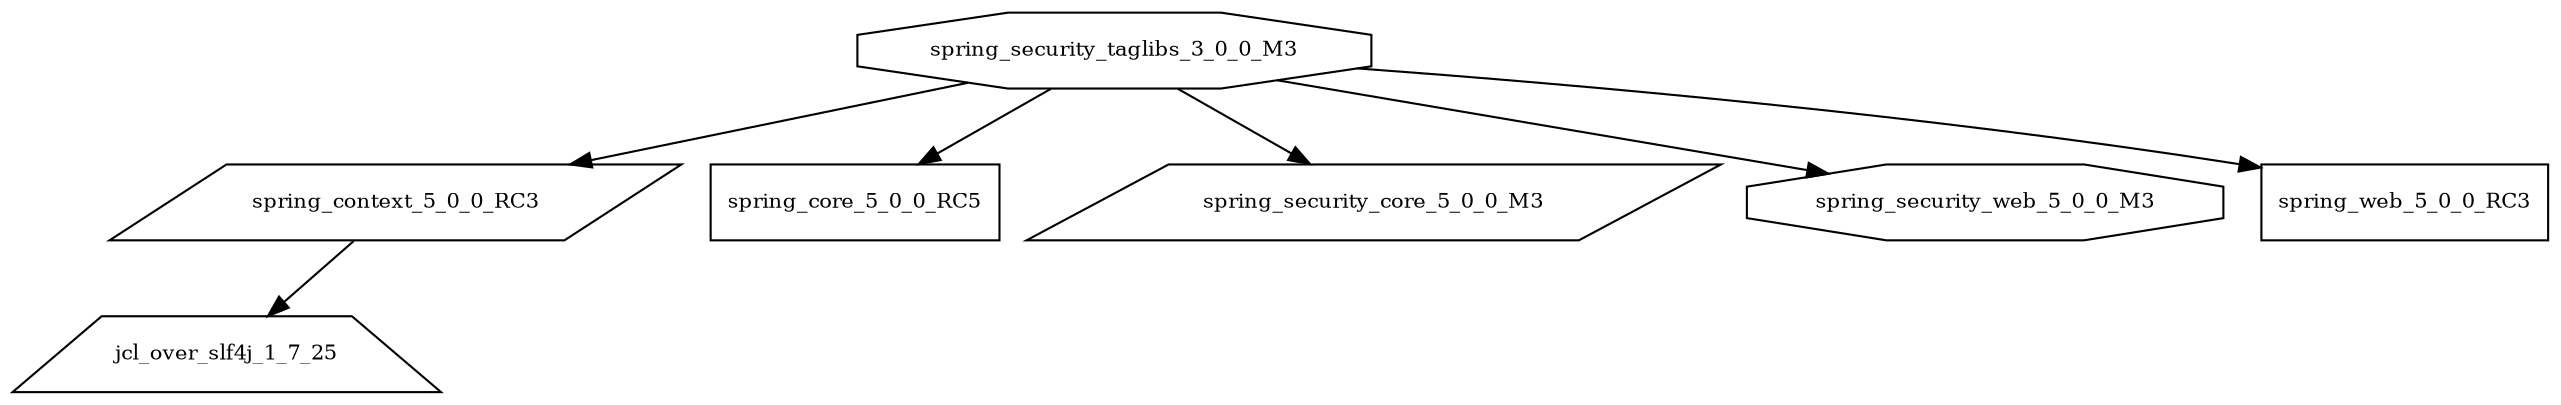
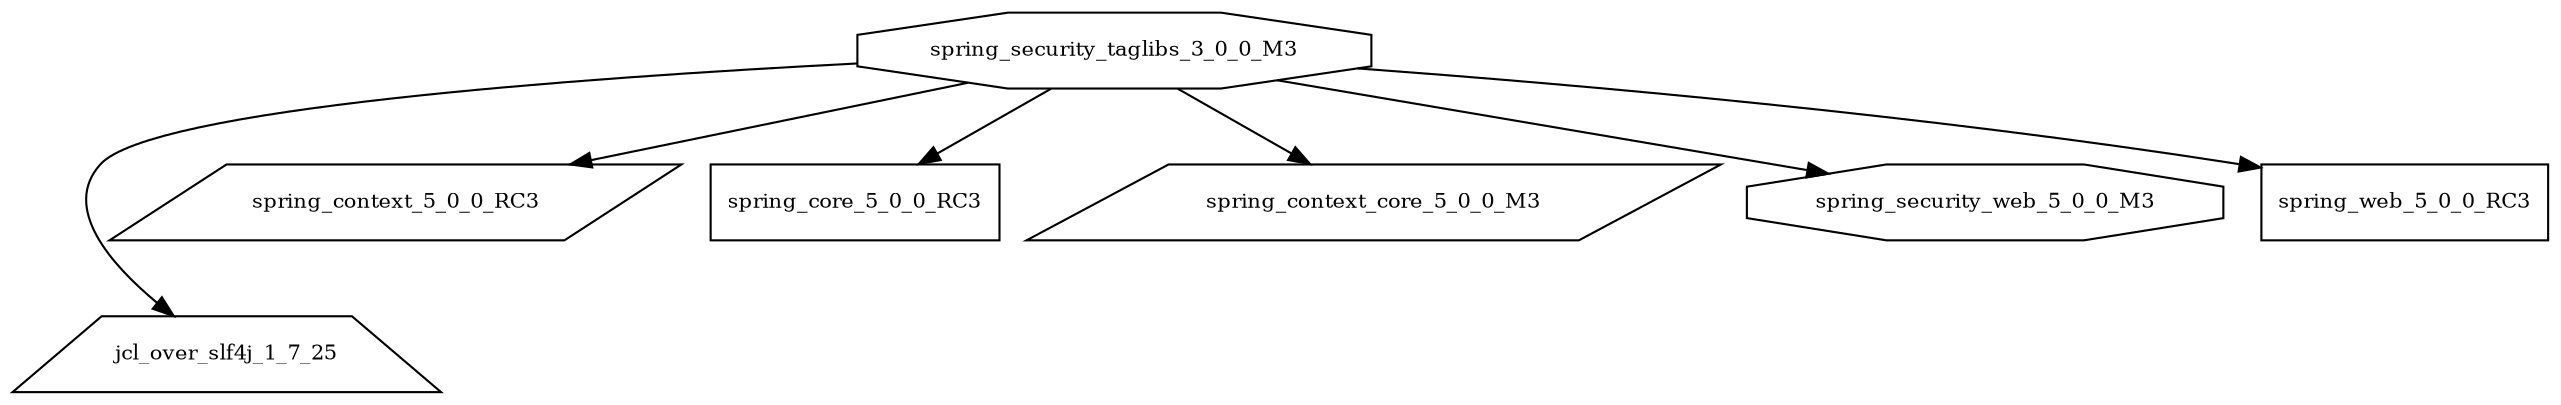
node "spring_core_5_0_0_RC5": label "spring_core_5_0_0_RC5" -> "spring_core_5_0_0_RC3"
node "spring_security_core_5_0_0_M3": label "spring_security_core_5_0_0_M3" -> "spring_context_core_5_0_0_M3"
edge "spring_context_5_0_0_RC3" -> "jcl_over_slf4j_1_7_25": now "spring_security_taglibs_3_0_0_M3" -> "jcl_over_slf4j_1_7_25"
